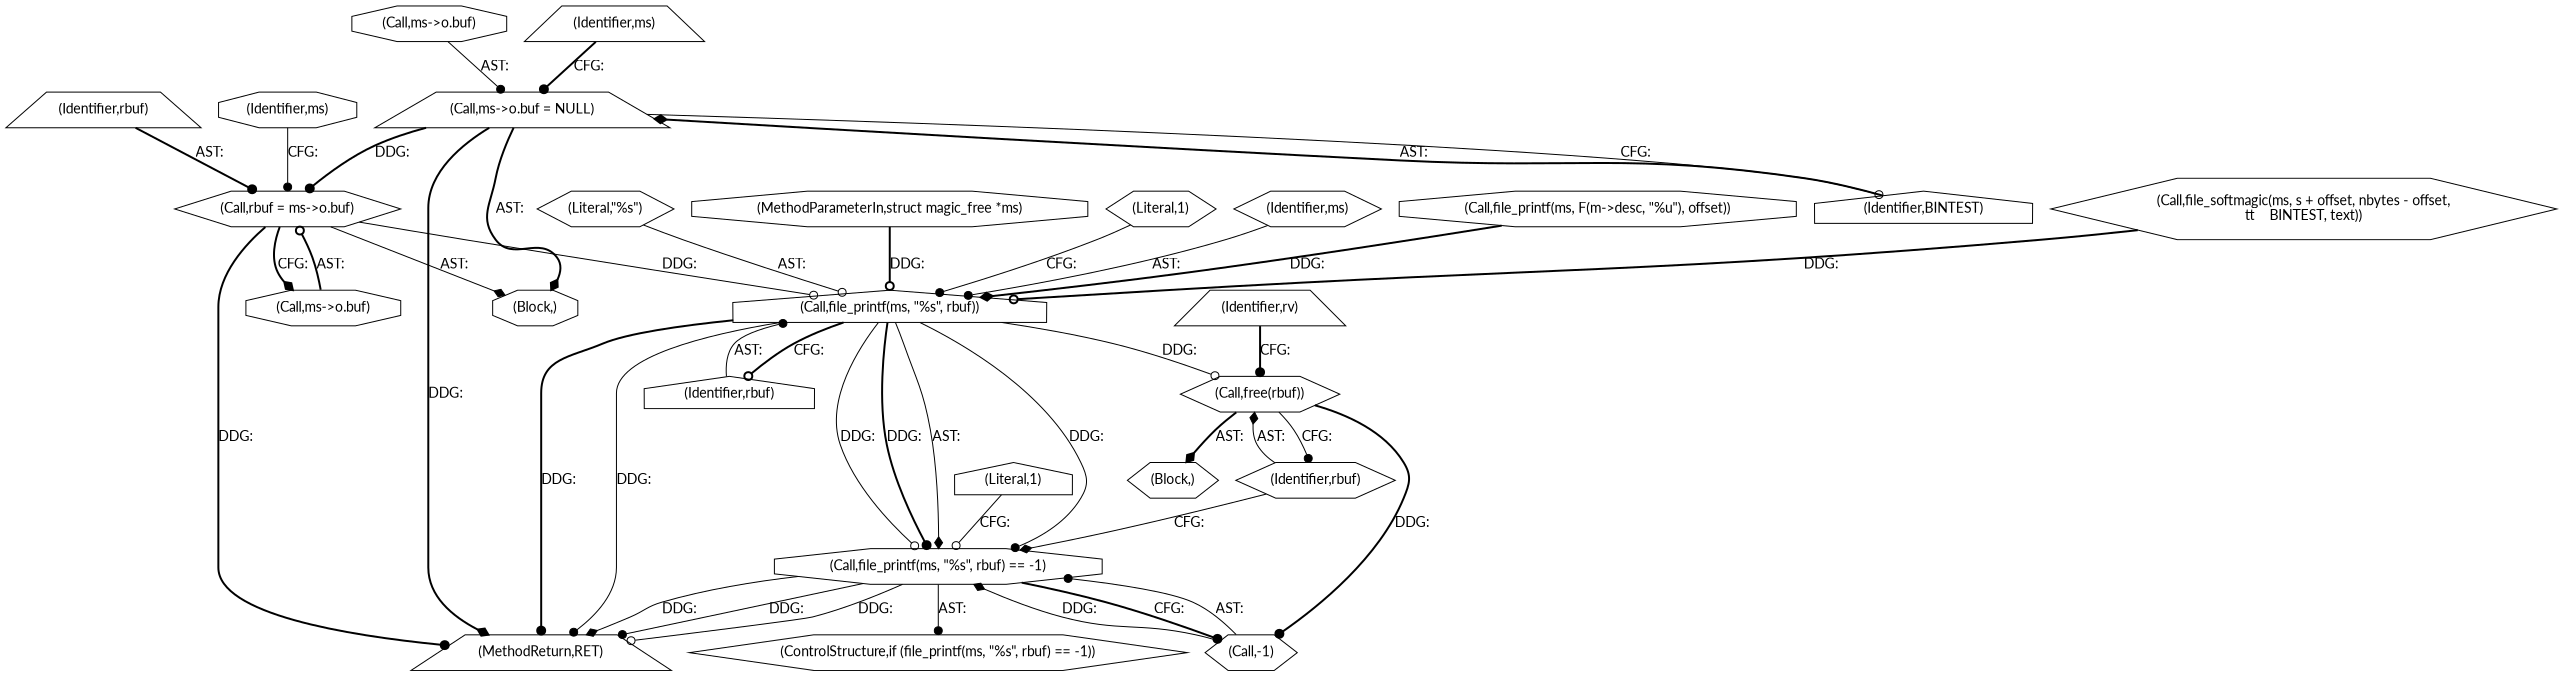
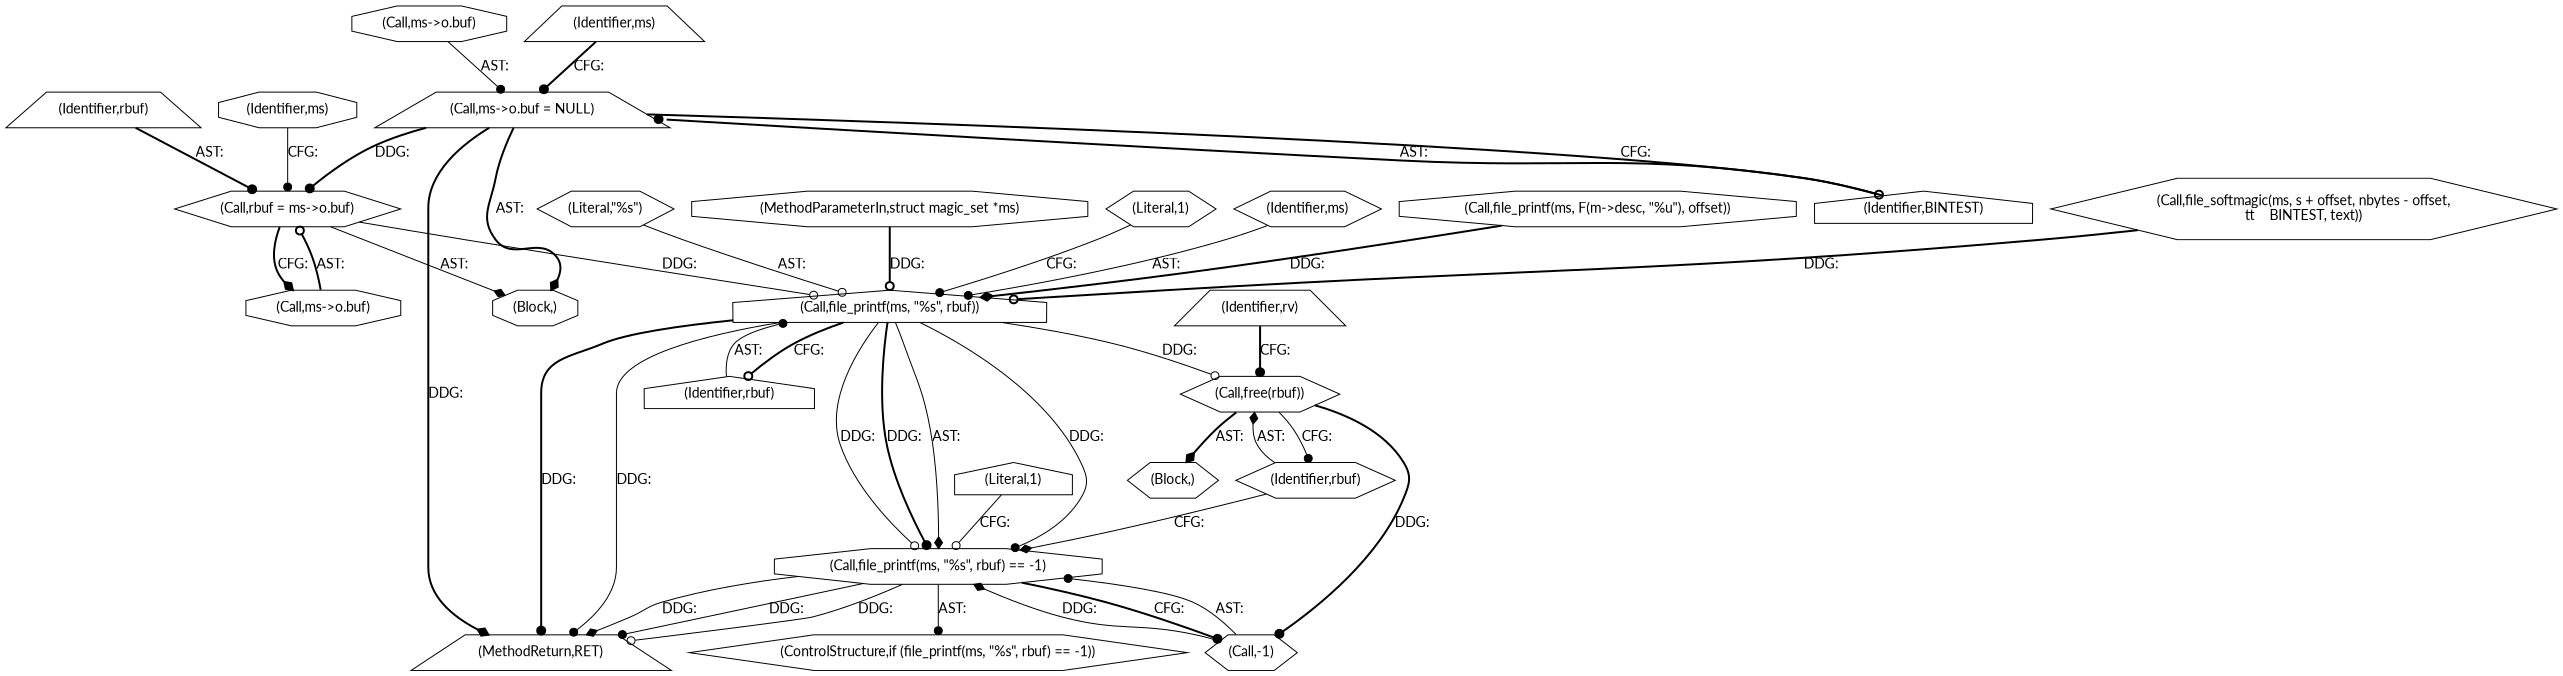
edge "(Call,ms->o.buf = NULL)" -> "(Identifier,BINTEST)": style solid -> bold
edge "(Identifier,BINTEST)" -> "(Call,ms->o.buf = NULL)": arrowhead diamond -> dot
node "(MethodParameterIn,struct magic_free *ms)": label "(MethodParameterIn,struct magic_free *ms)" -> "(MethodParameterIn,struct magic_set *ms)"
edge "(Call,rbuf = ms->o.buf)" -> "(MethodReturn,RET)": removed, label "DDG:"
